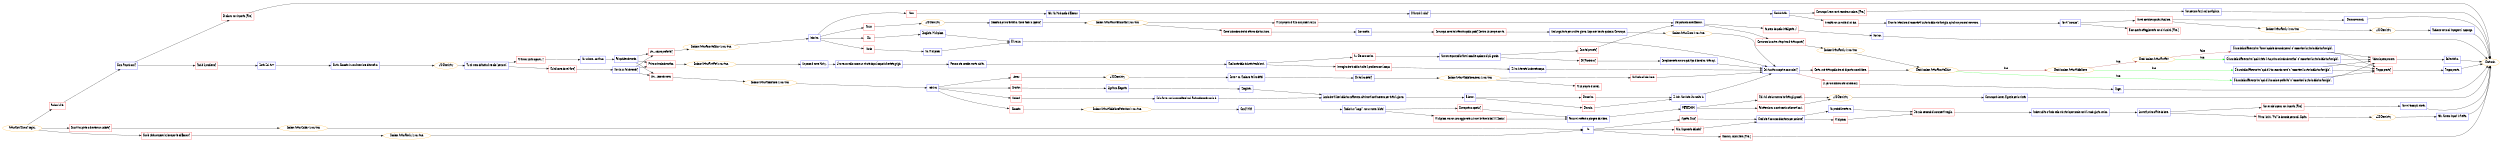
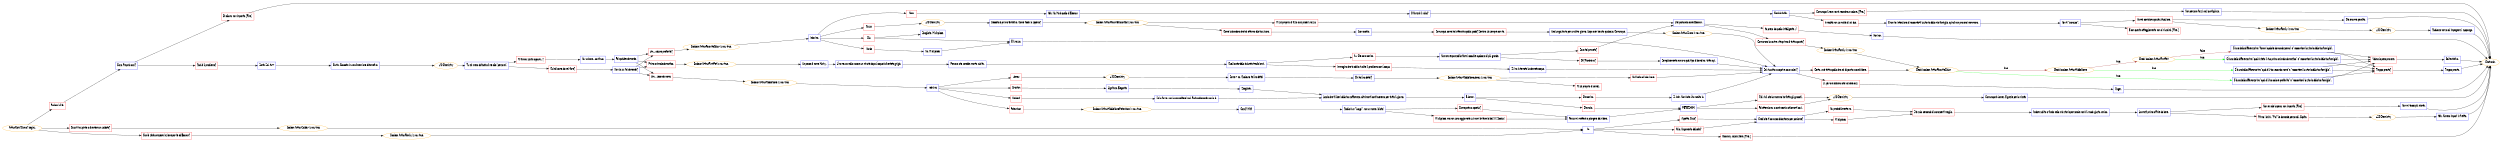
node "Che enorme ends.": label "Che enorme ends." -> "Che enorme perdita."
edge "Sbagliato. Mi dispiace." -> "È il rosso.": now "Blu" -> "È il rosso."
edge "Sei riuscito a scoprire cosa volevi?" -> "Sì, per ora diciamo che va bene così.": color brown -> black
edge "Che noia." -> "Sì, beh. Non è che l'ho scelto io.": now "Che noia." -> "PETERSHAM!"
node "Bloccato": label "Bloccato" -> "Petersham"
node "No, probabilmente no.": color blue -> red
